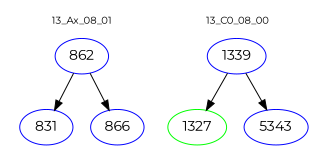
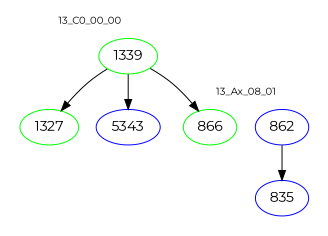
cluster "13_C0_08_00": label "13_C0_08_00" -> "13_C0_00_00"
node "1339": color blue -> green
edge "862" -> "866": now "1339" -> "866"
node "831": label "831" -> "835"
node "866": color blue -> green
